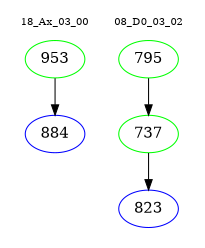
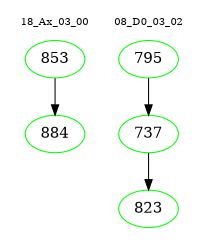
node "953": label "953" -> "853"
node "884": color blue -> green
node "823": color blue -> green
